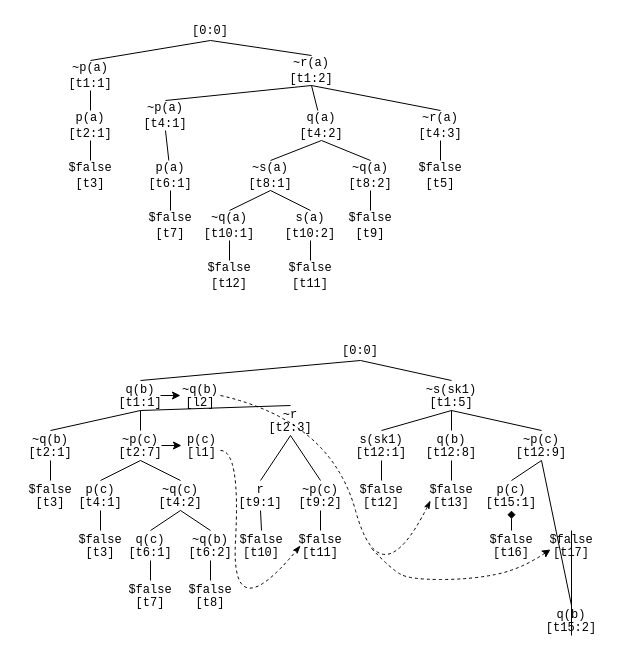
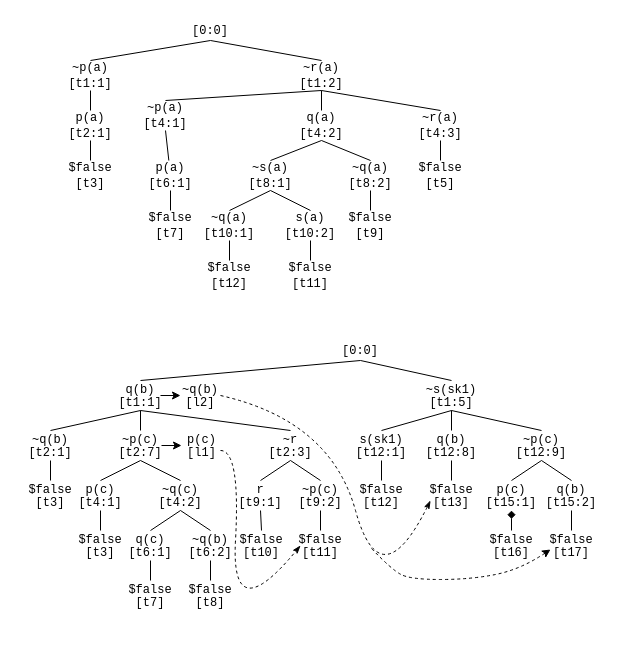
node "~r(a) [t1:2]": moved (312, 71) -> (322, 76)
node "~r [t2:3]": moved (291, 421) -> (291, 446)
node "q(b) [t15:2]": moved (572, 621) -> (572, 496)
